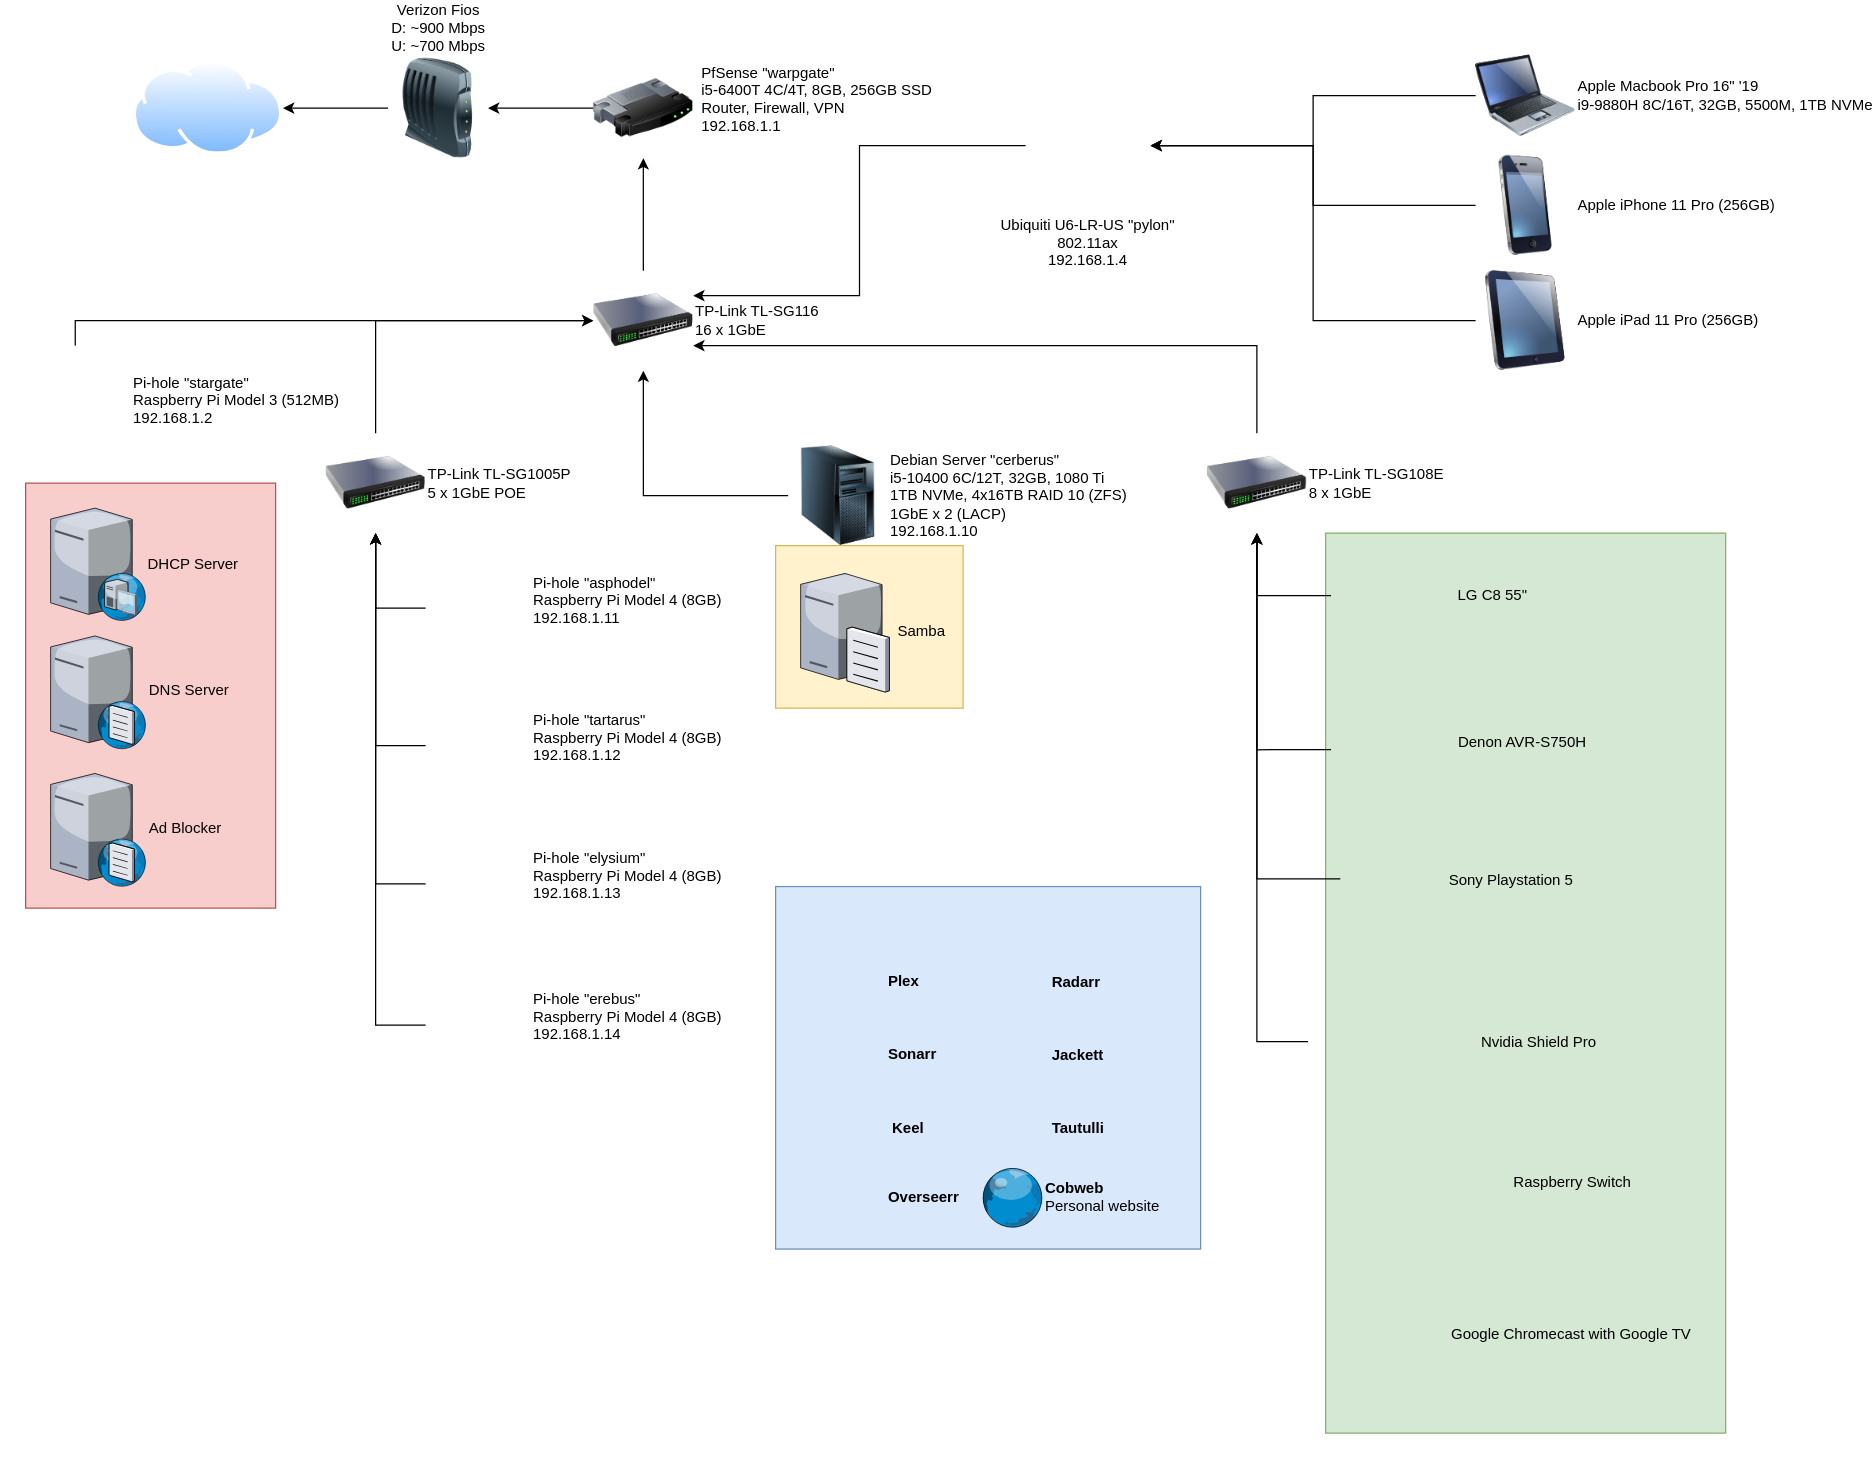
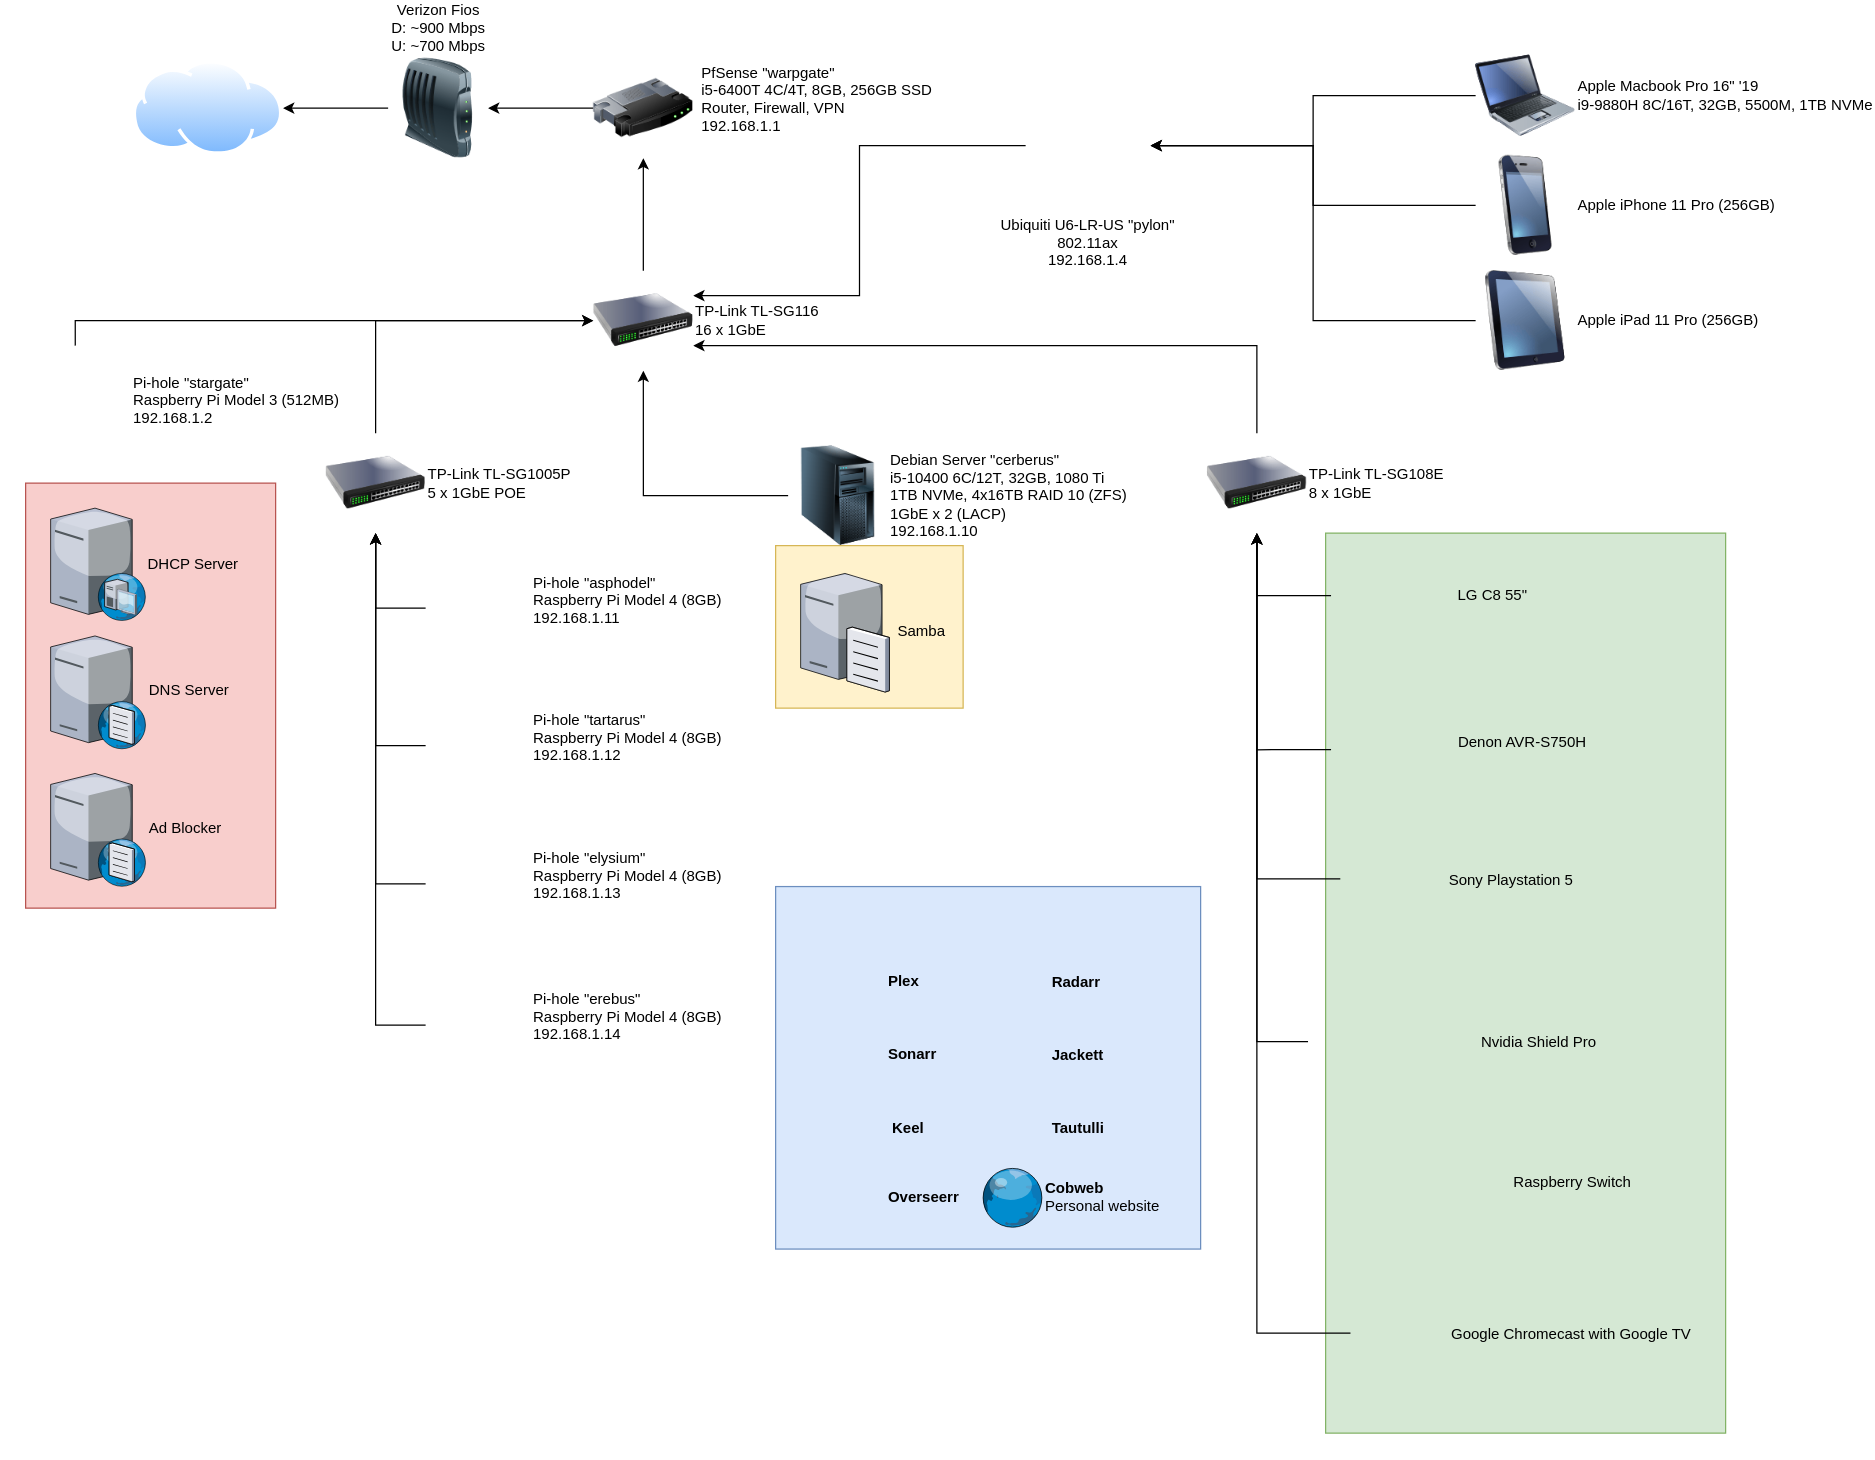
edge "Google Chromecast with Google TV" -> "TP-Link TL-SG108E 8 x 1GbE": added
